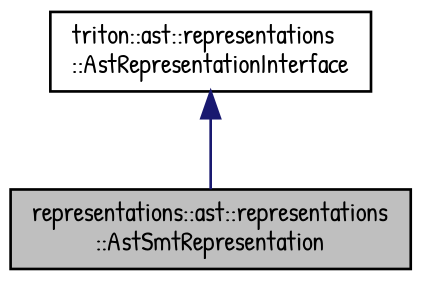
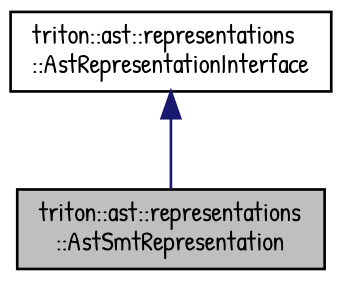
node "representations::ast::representations ::AstSmtRepresentation": label "representations::ast::representations ::AstSmtRepresentation" -> "triton::ast::representations ::AstSmtRepresentation"
